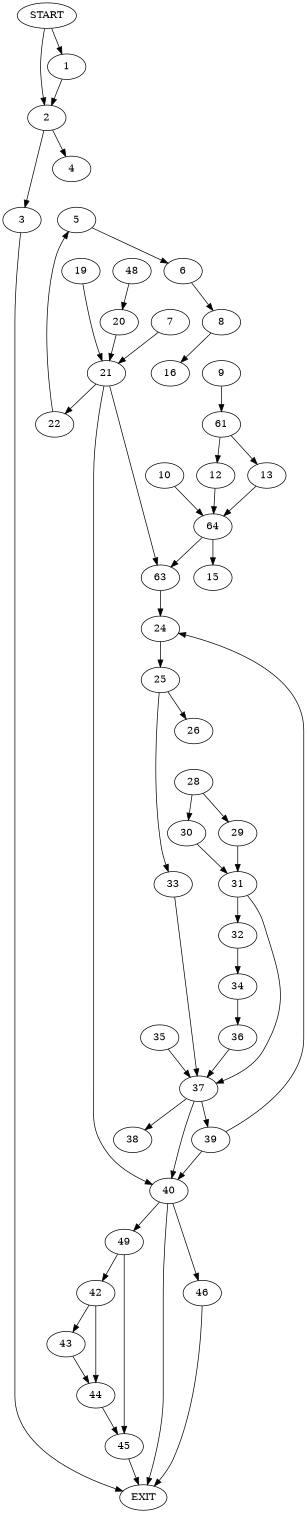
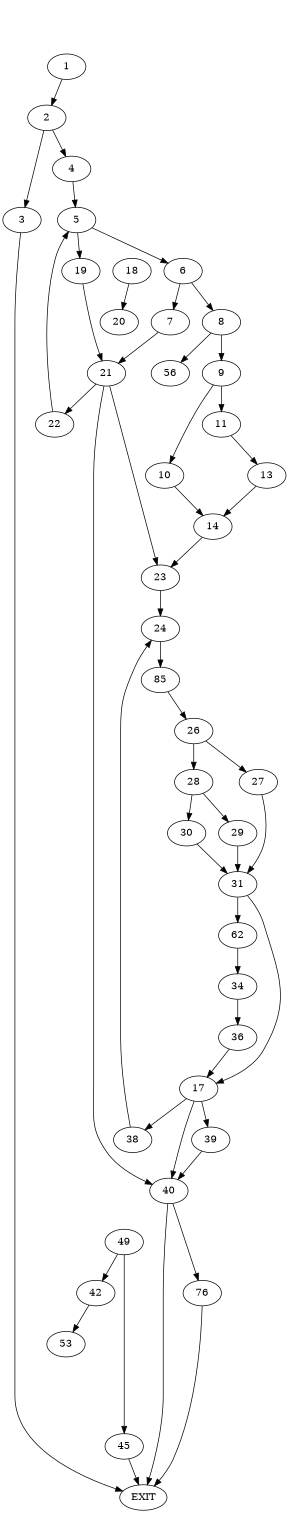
node "START": removed
edge "4" -> "5": added
edge "5" -> "19": added
node "48": label "48" -> "18"
edge "6" -> "7": added
edge "20" -> "21": removed
edge "8" -> "9": added
node "16": label "16" -> "56"
edge "9" -> "10": added
node "61": label "61" -> "11"
node "12": removed
node "64": label "64" -> "14"
node "63": label "63" -> "23"
node "15": removed
node "25": label "25" -> "85"
edge "26" -> "28": added
node "27": added
edge "39" -> "24": now "38" -> "24"
node "33": removed
node "32": label "32" -> "62"
node "35": removed
node "37": label "37" -> "17"
edge "40" -> "49": removed
node "46": label "46" -> "76"
node "43": label "43" -> "53"
node "44": removed
